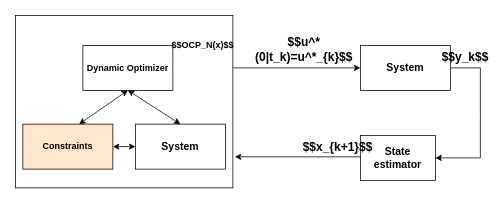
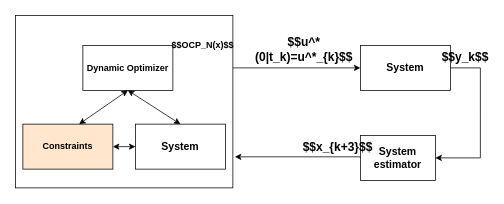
node "$$x_{k+1}$$": label "$$x_{k+1}$$" -> "$$x_{k+3}$$"
node "State estimator": label "State estimator" -> "System estimator"
